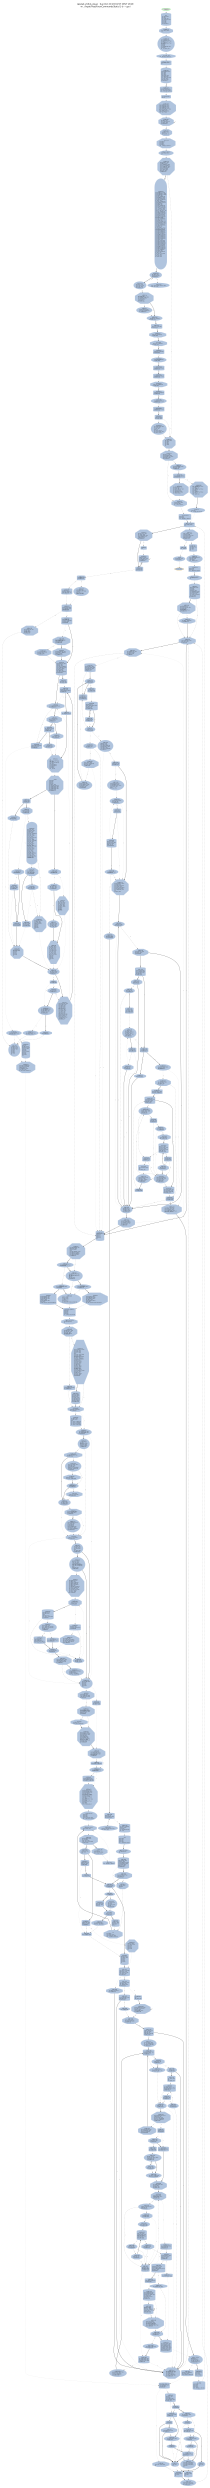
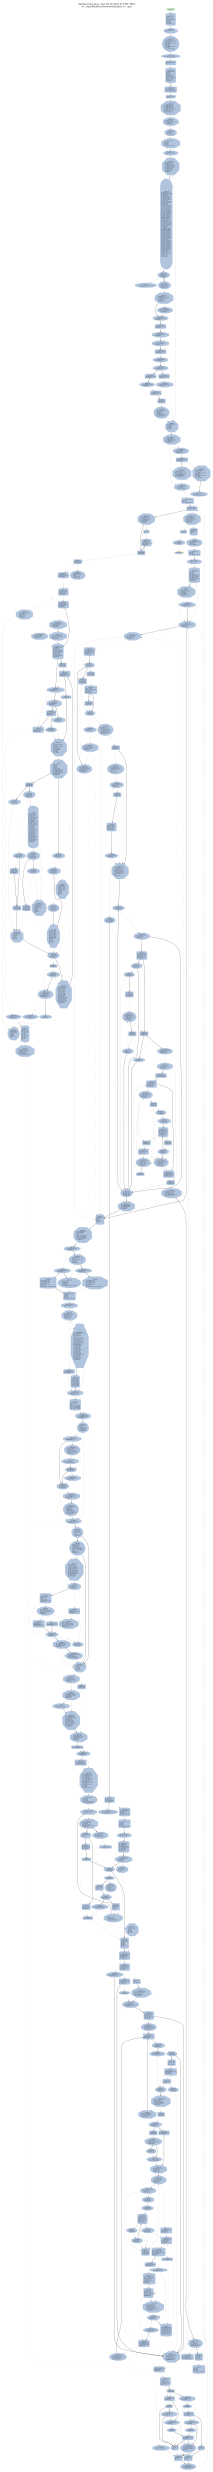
node "0x0807b849 cmpb $0x0, 0x46(%esp) je 0x0807b85c": shape cylinder -> ellipse
edge "0x0807b86d cmpb $0x0, 0x58(%esp) je 0x0807b87e" -> "0x0807b87e cmpb $0x0, 0x59(%esp) je 0x0807b88f": now "0x0807b849 cmpb $0x0, 0x46(%esp) je 0x0807b85c" -> "0x0807b87e cmpb $0x0, 0x59(%esp) je 0x0807b88f"
